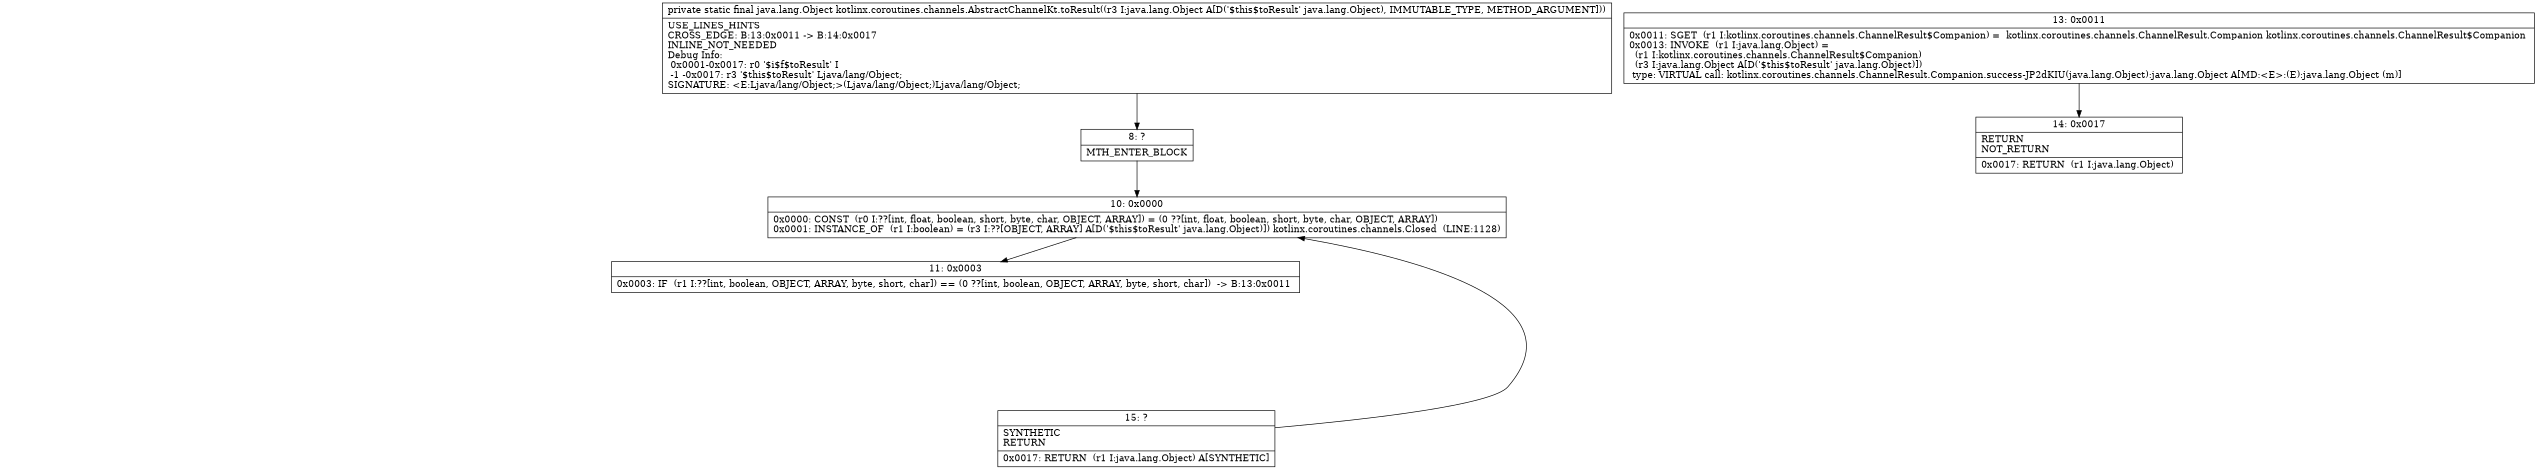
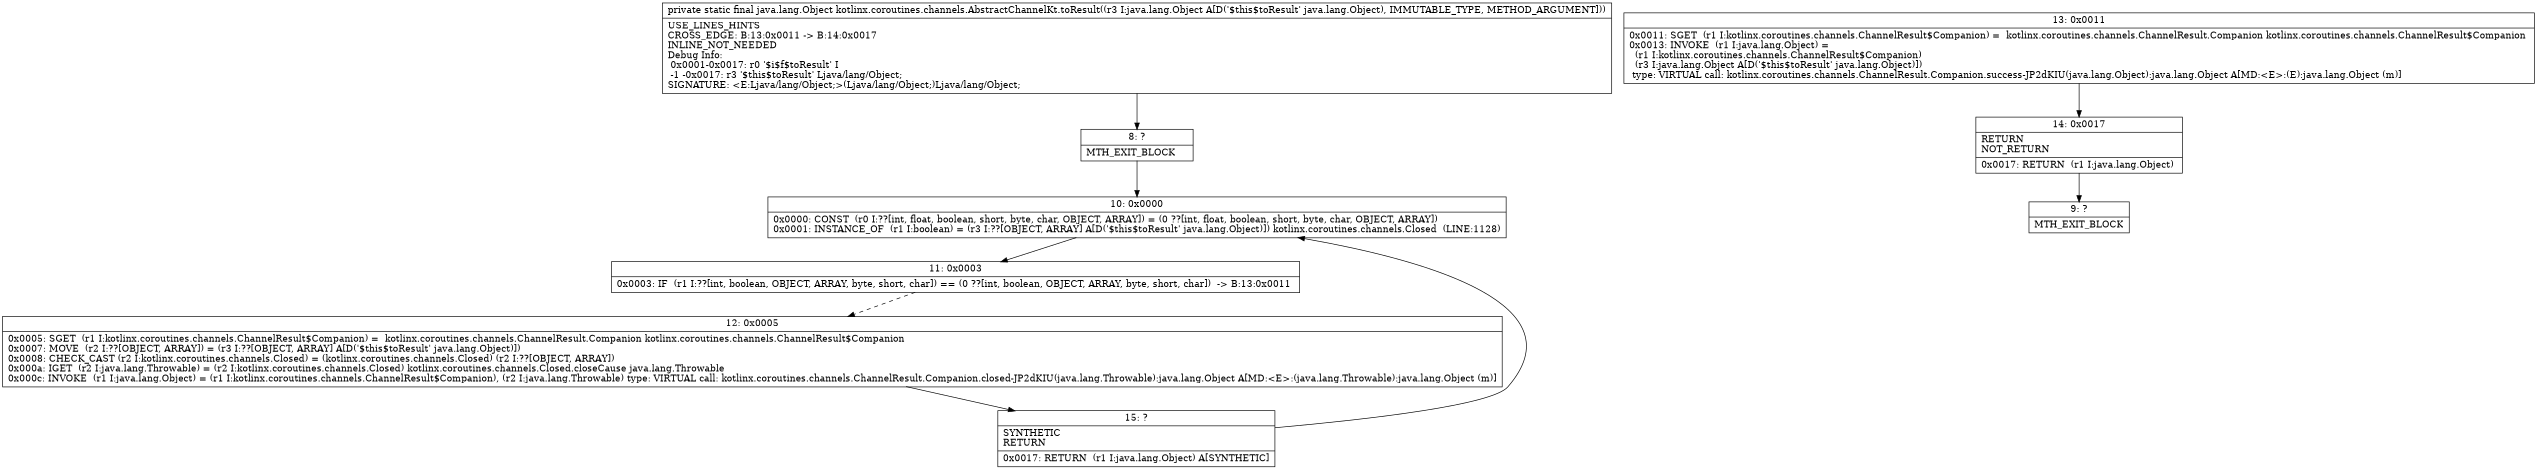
node "8: ?": text "MTH_ENTER_BLOCK" -> "MTH_EXIT_BLOCK"
node "9: ?": added
node "12: 0x0005": added
